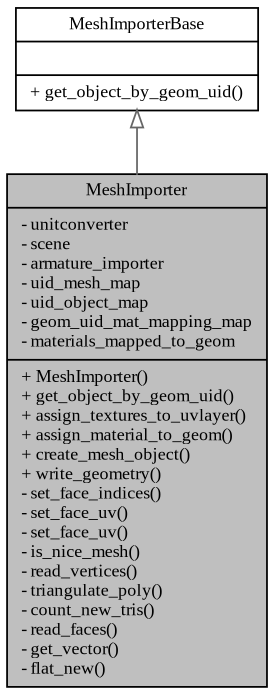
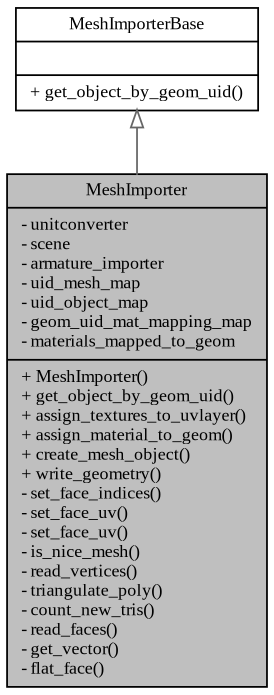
node "MeshImporter": text "- flat_new()" -> "- flat_face()"
